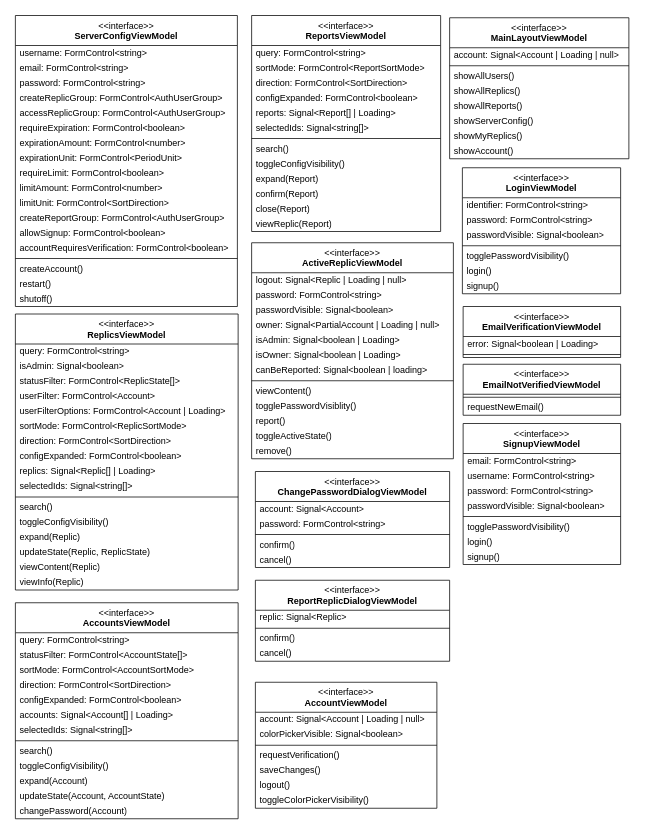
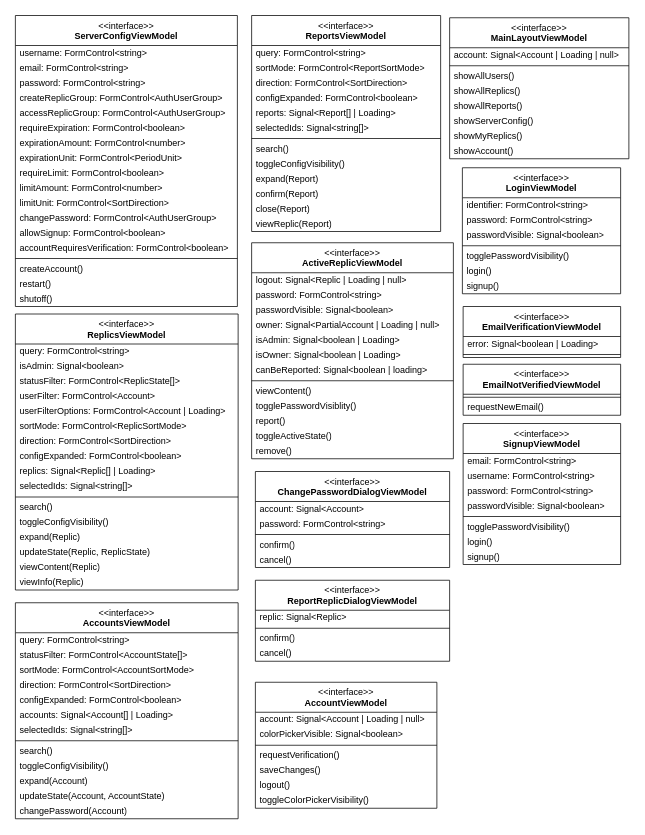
node "createReportGroup: FormControl<AuthUserGroup>": label "createReportGroup: FormControl<AuthUserGroup>" -> "changePassword: FormControl<AuthUserGroup>"
